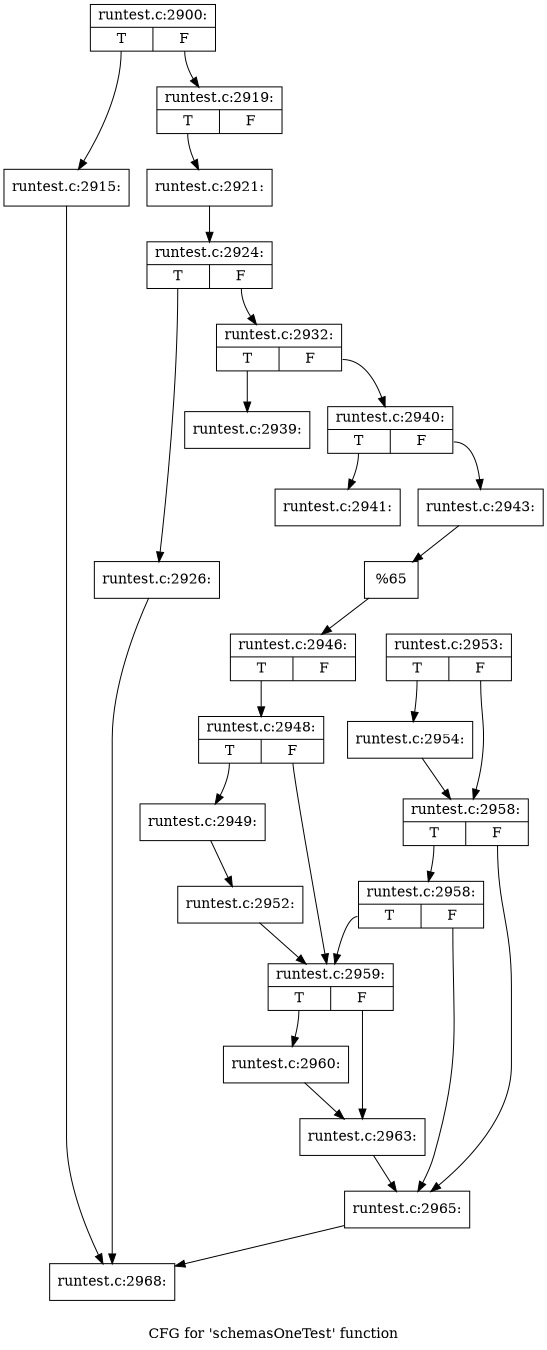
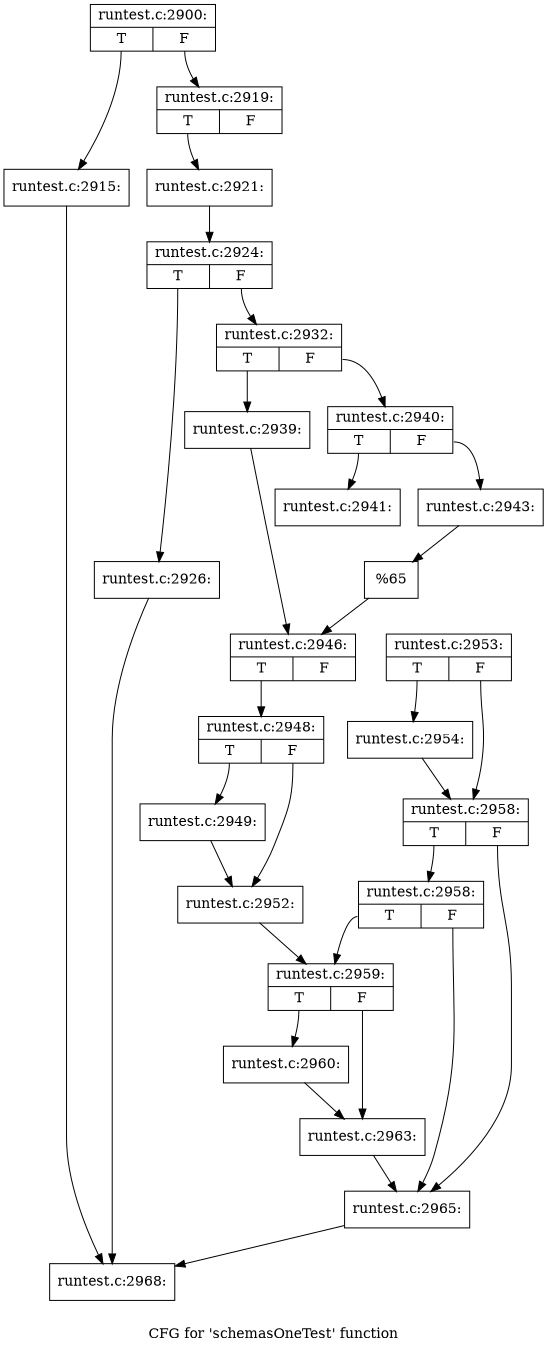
edge "runtest.c:2939:" -> "runtest.c:2946:": added
edge "runtest.c:2948:" -> "runtest.c:2959:": now "runtest.c:2948:" -> "runtest.c:2952:"
